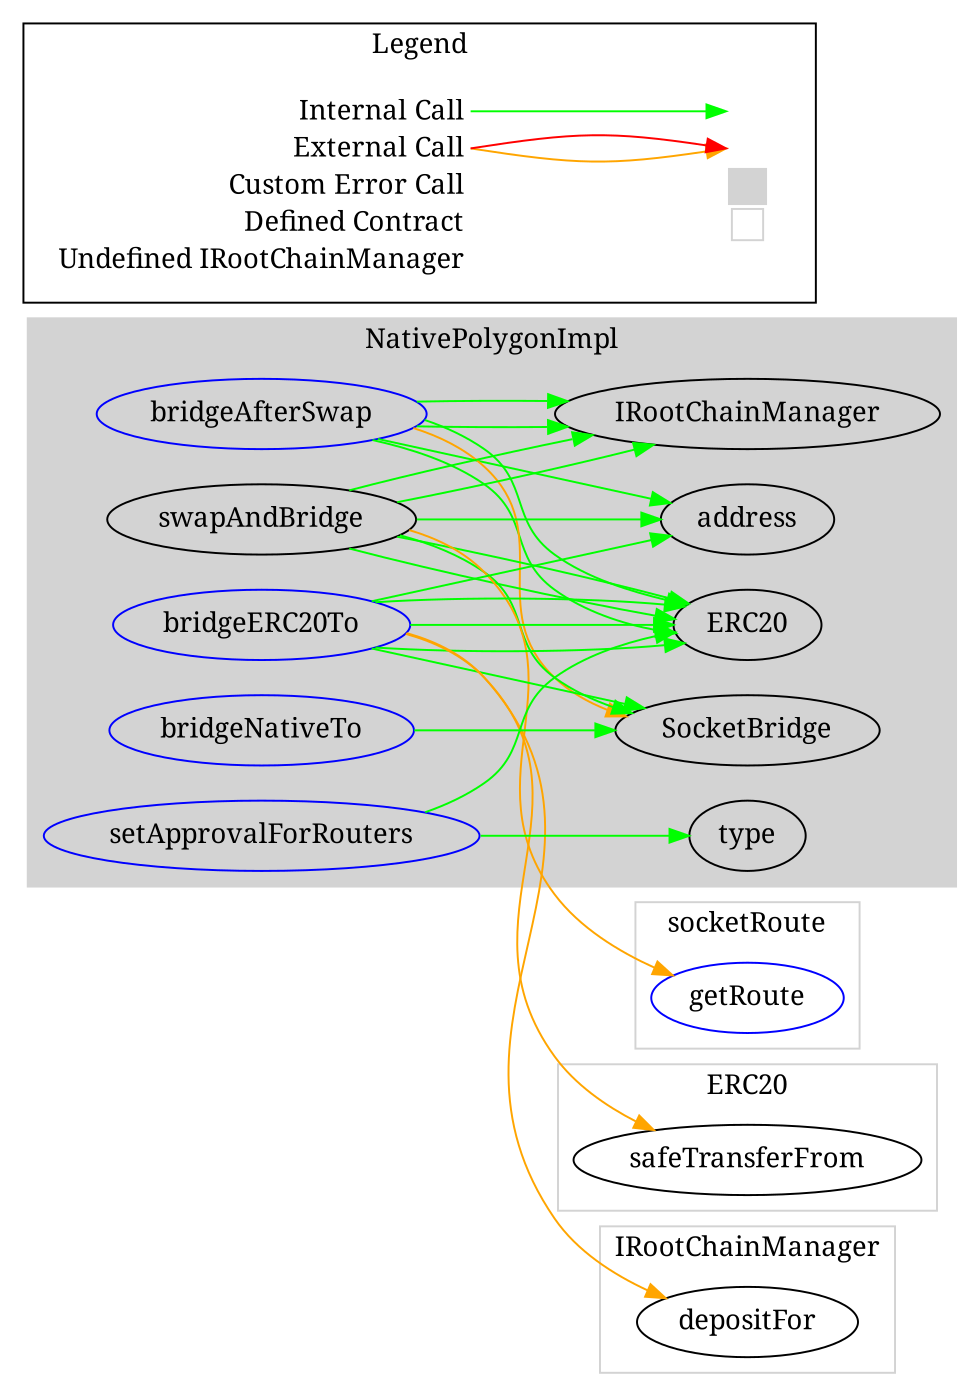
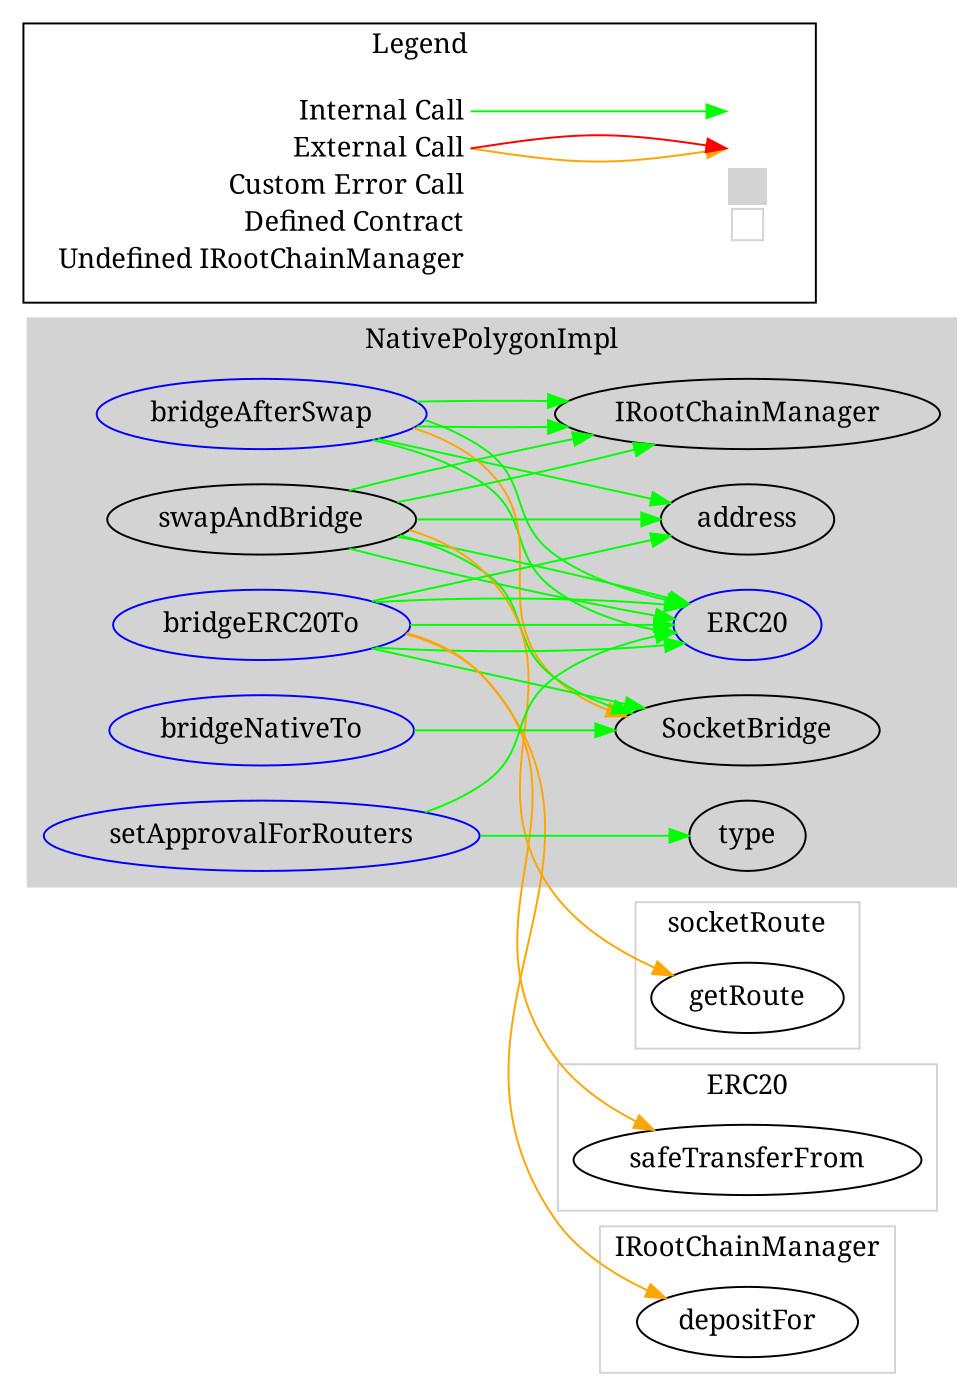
node "ERC20": color black -> blue
node "getRoute": color blue -> black
